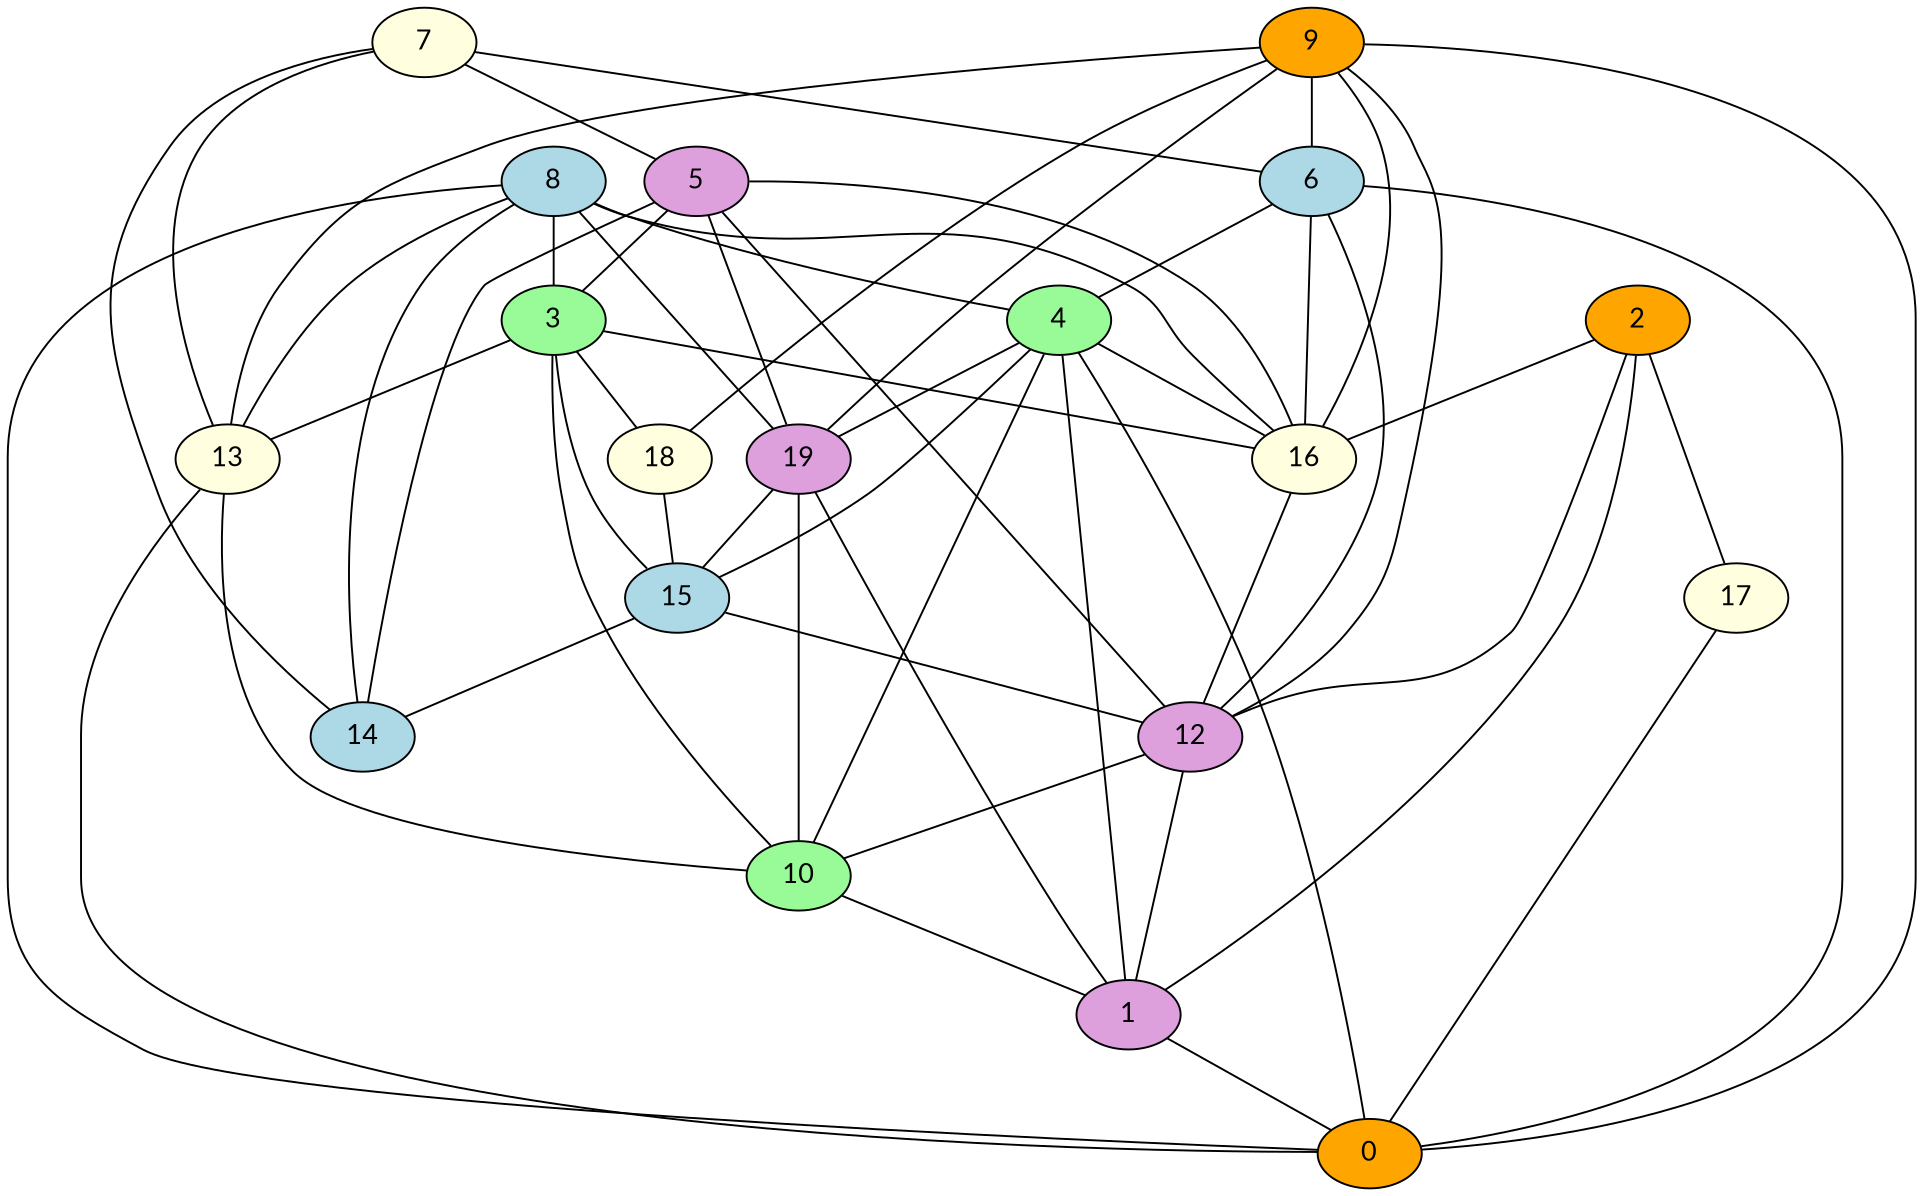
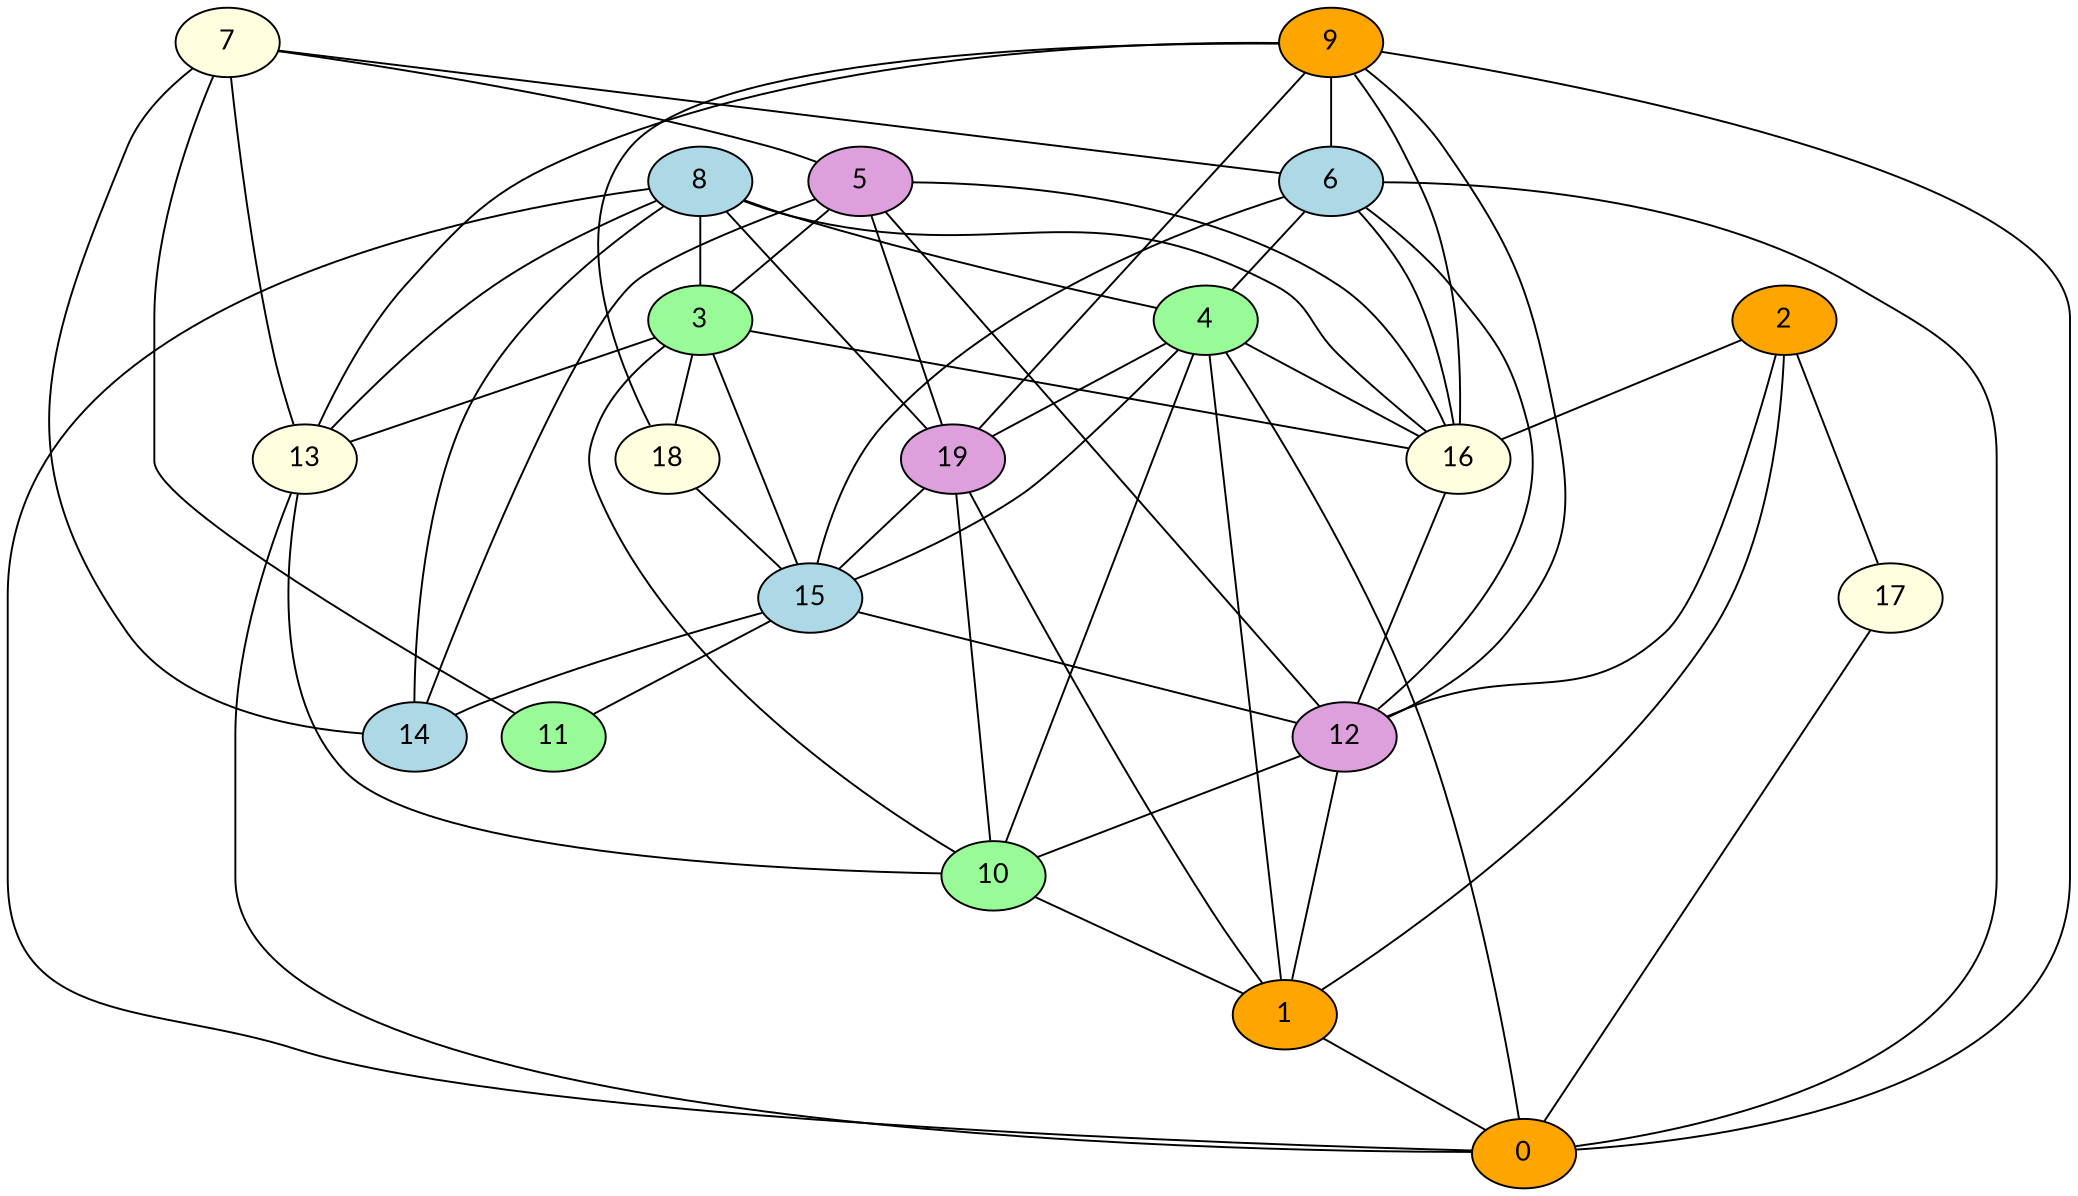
edge "6" -- "15": added
node "11": added
node "1": fillcolor plum -> orange
